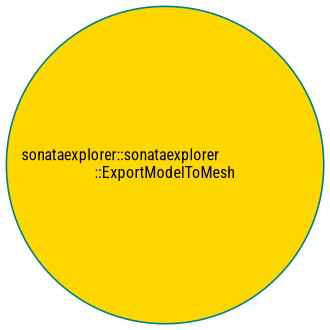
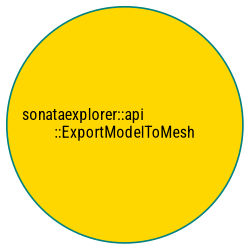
node "sonataexplorer::sonataexplorer ::ExportModelToMesh": label "sonataexplorer::sonataexplorer ::ExportModelToMesh" -> "sonataexplorer::api ::ExportModelToMesh"
